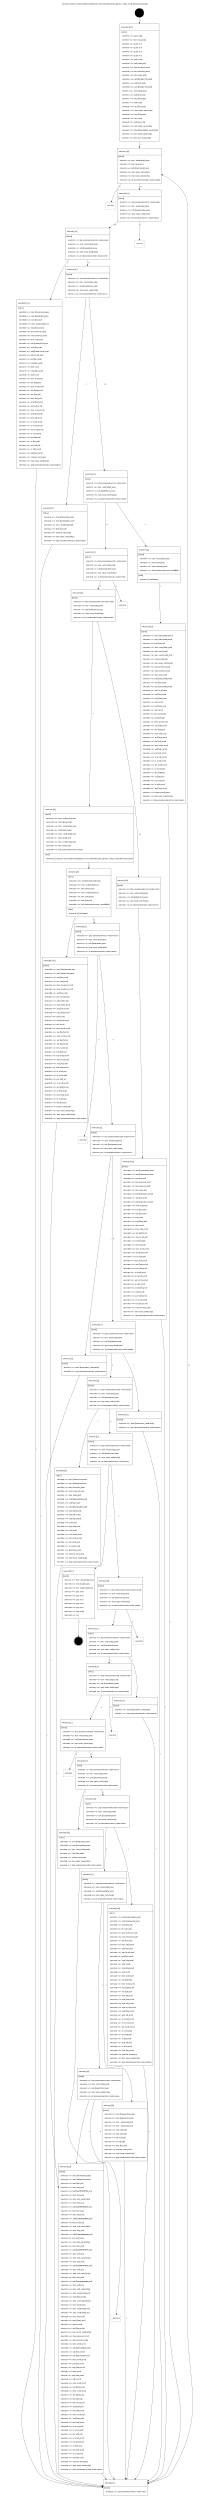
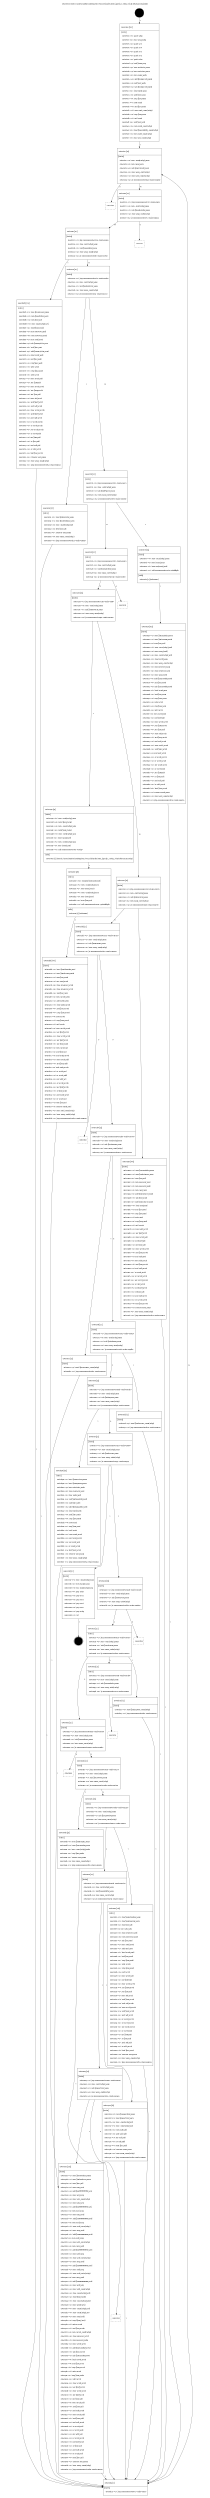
edge "0x401a9e [29]" -> "0x4015bb [25]": now "0x4015a2 [25]" -> "0x4015bb [25]"
edge "0x40166a [25]" -> "0x401683 [25]": now "0x401651 [25]" -> "0x401683 [25]"
